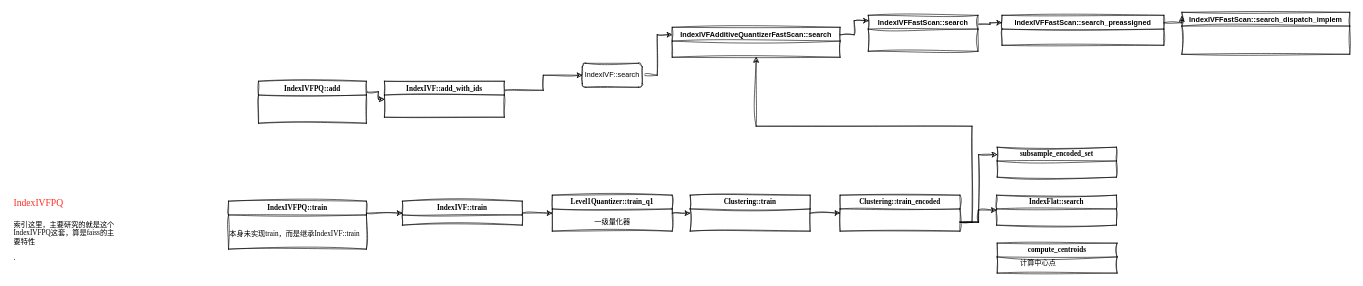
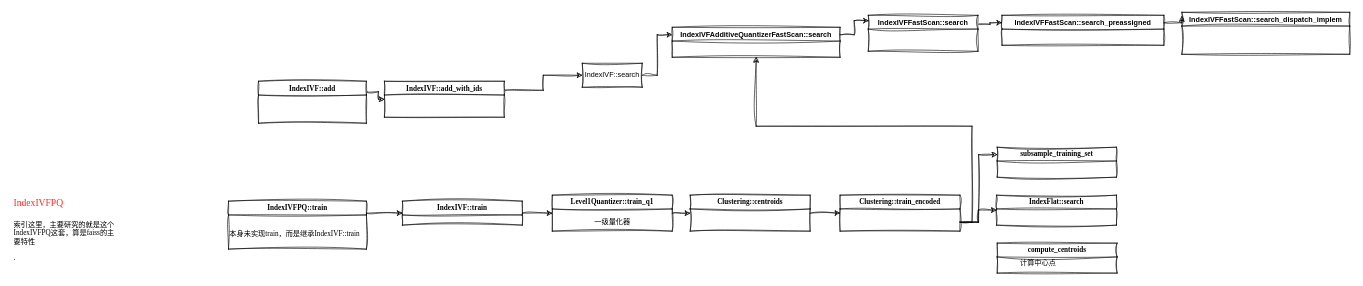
node "IndexIVF::search": shape rounded rectangle -> rectangle
node "IndexIVFPQ::add": label "IndexIVFPQ::add" -> "IndexIVF::add"
node "subsample_encoded_set": label "subsample_encoded_set" -> "subsample_training_set"
node "Clustering::train": label "Clustering::train" -> "Clustering::centroids"
